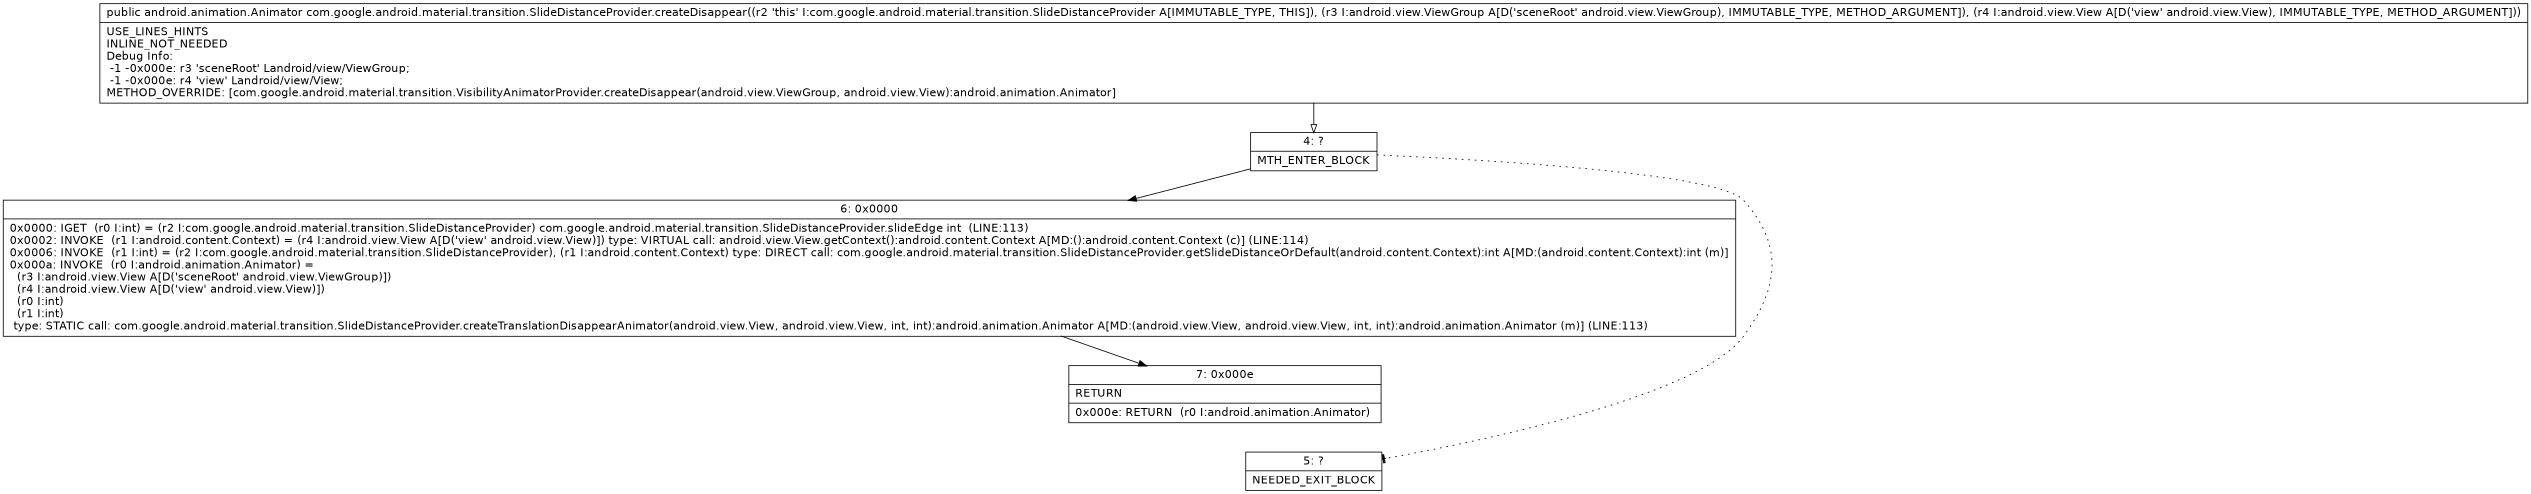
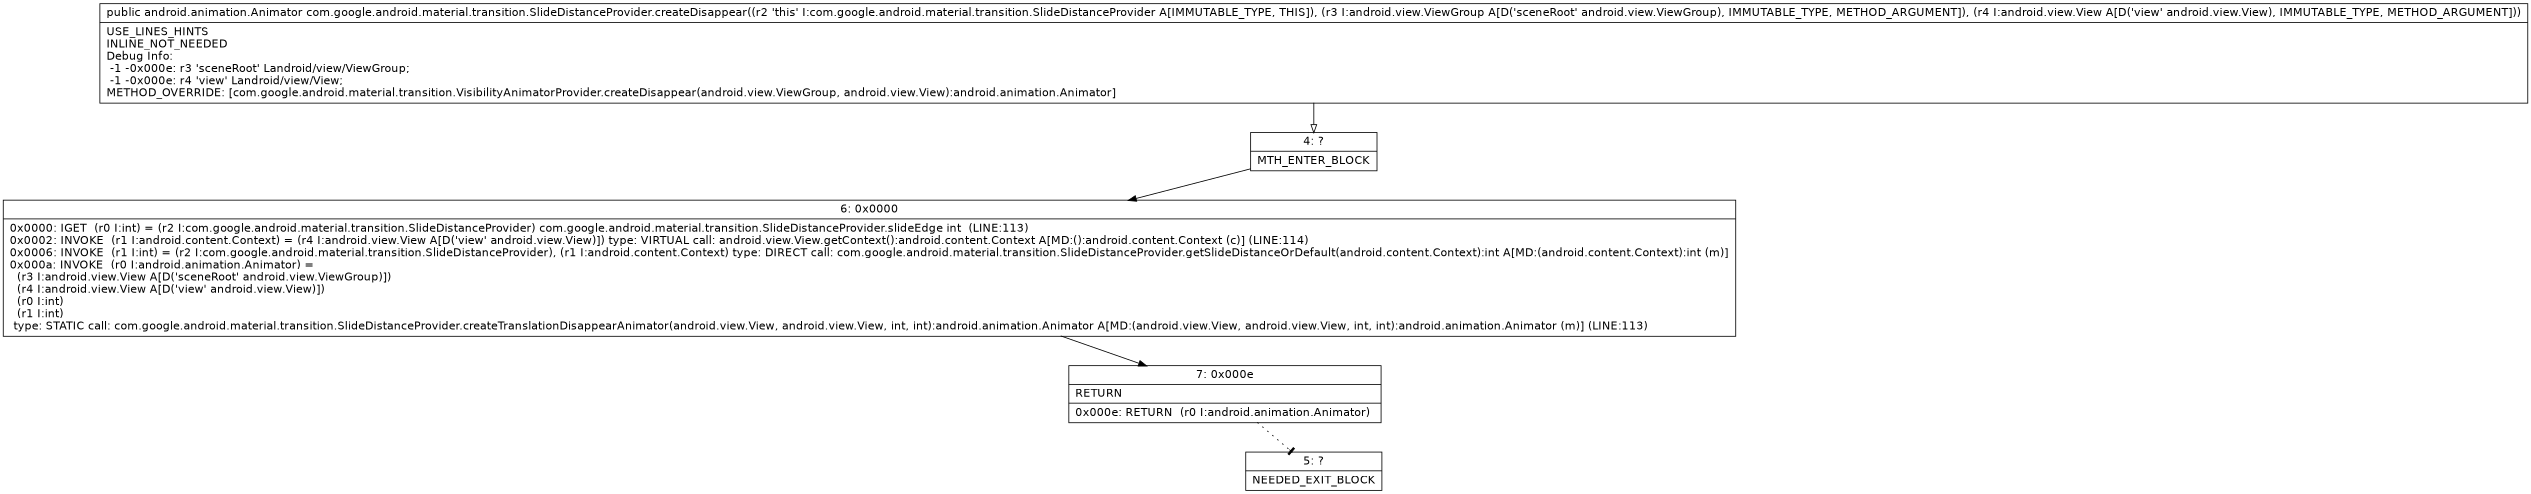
edge "4: ?" -> "5: ?": now "7: 0x000e" -> "5: ?"
